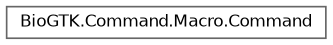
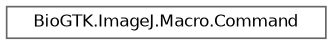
node "BioGTK.Command.Macro.Command": label "BioGTK.Command.Macro.Command" -> "BioGTK.ImageJ.Macro.Command"
